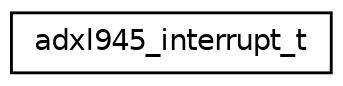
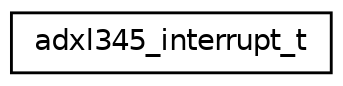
node "adxl945_interrupt_t": label "adxl945_interrupt_t" -> "adxl345_interrupt_t"
